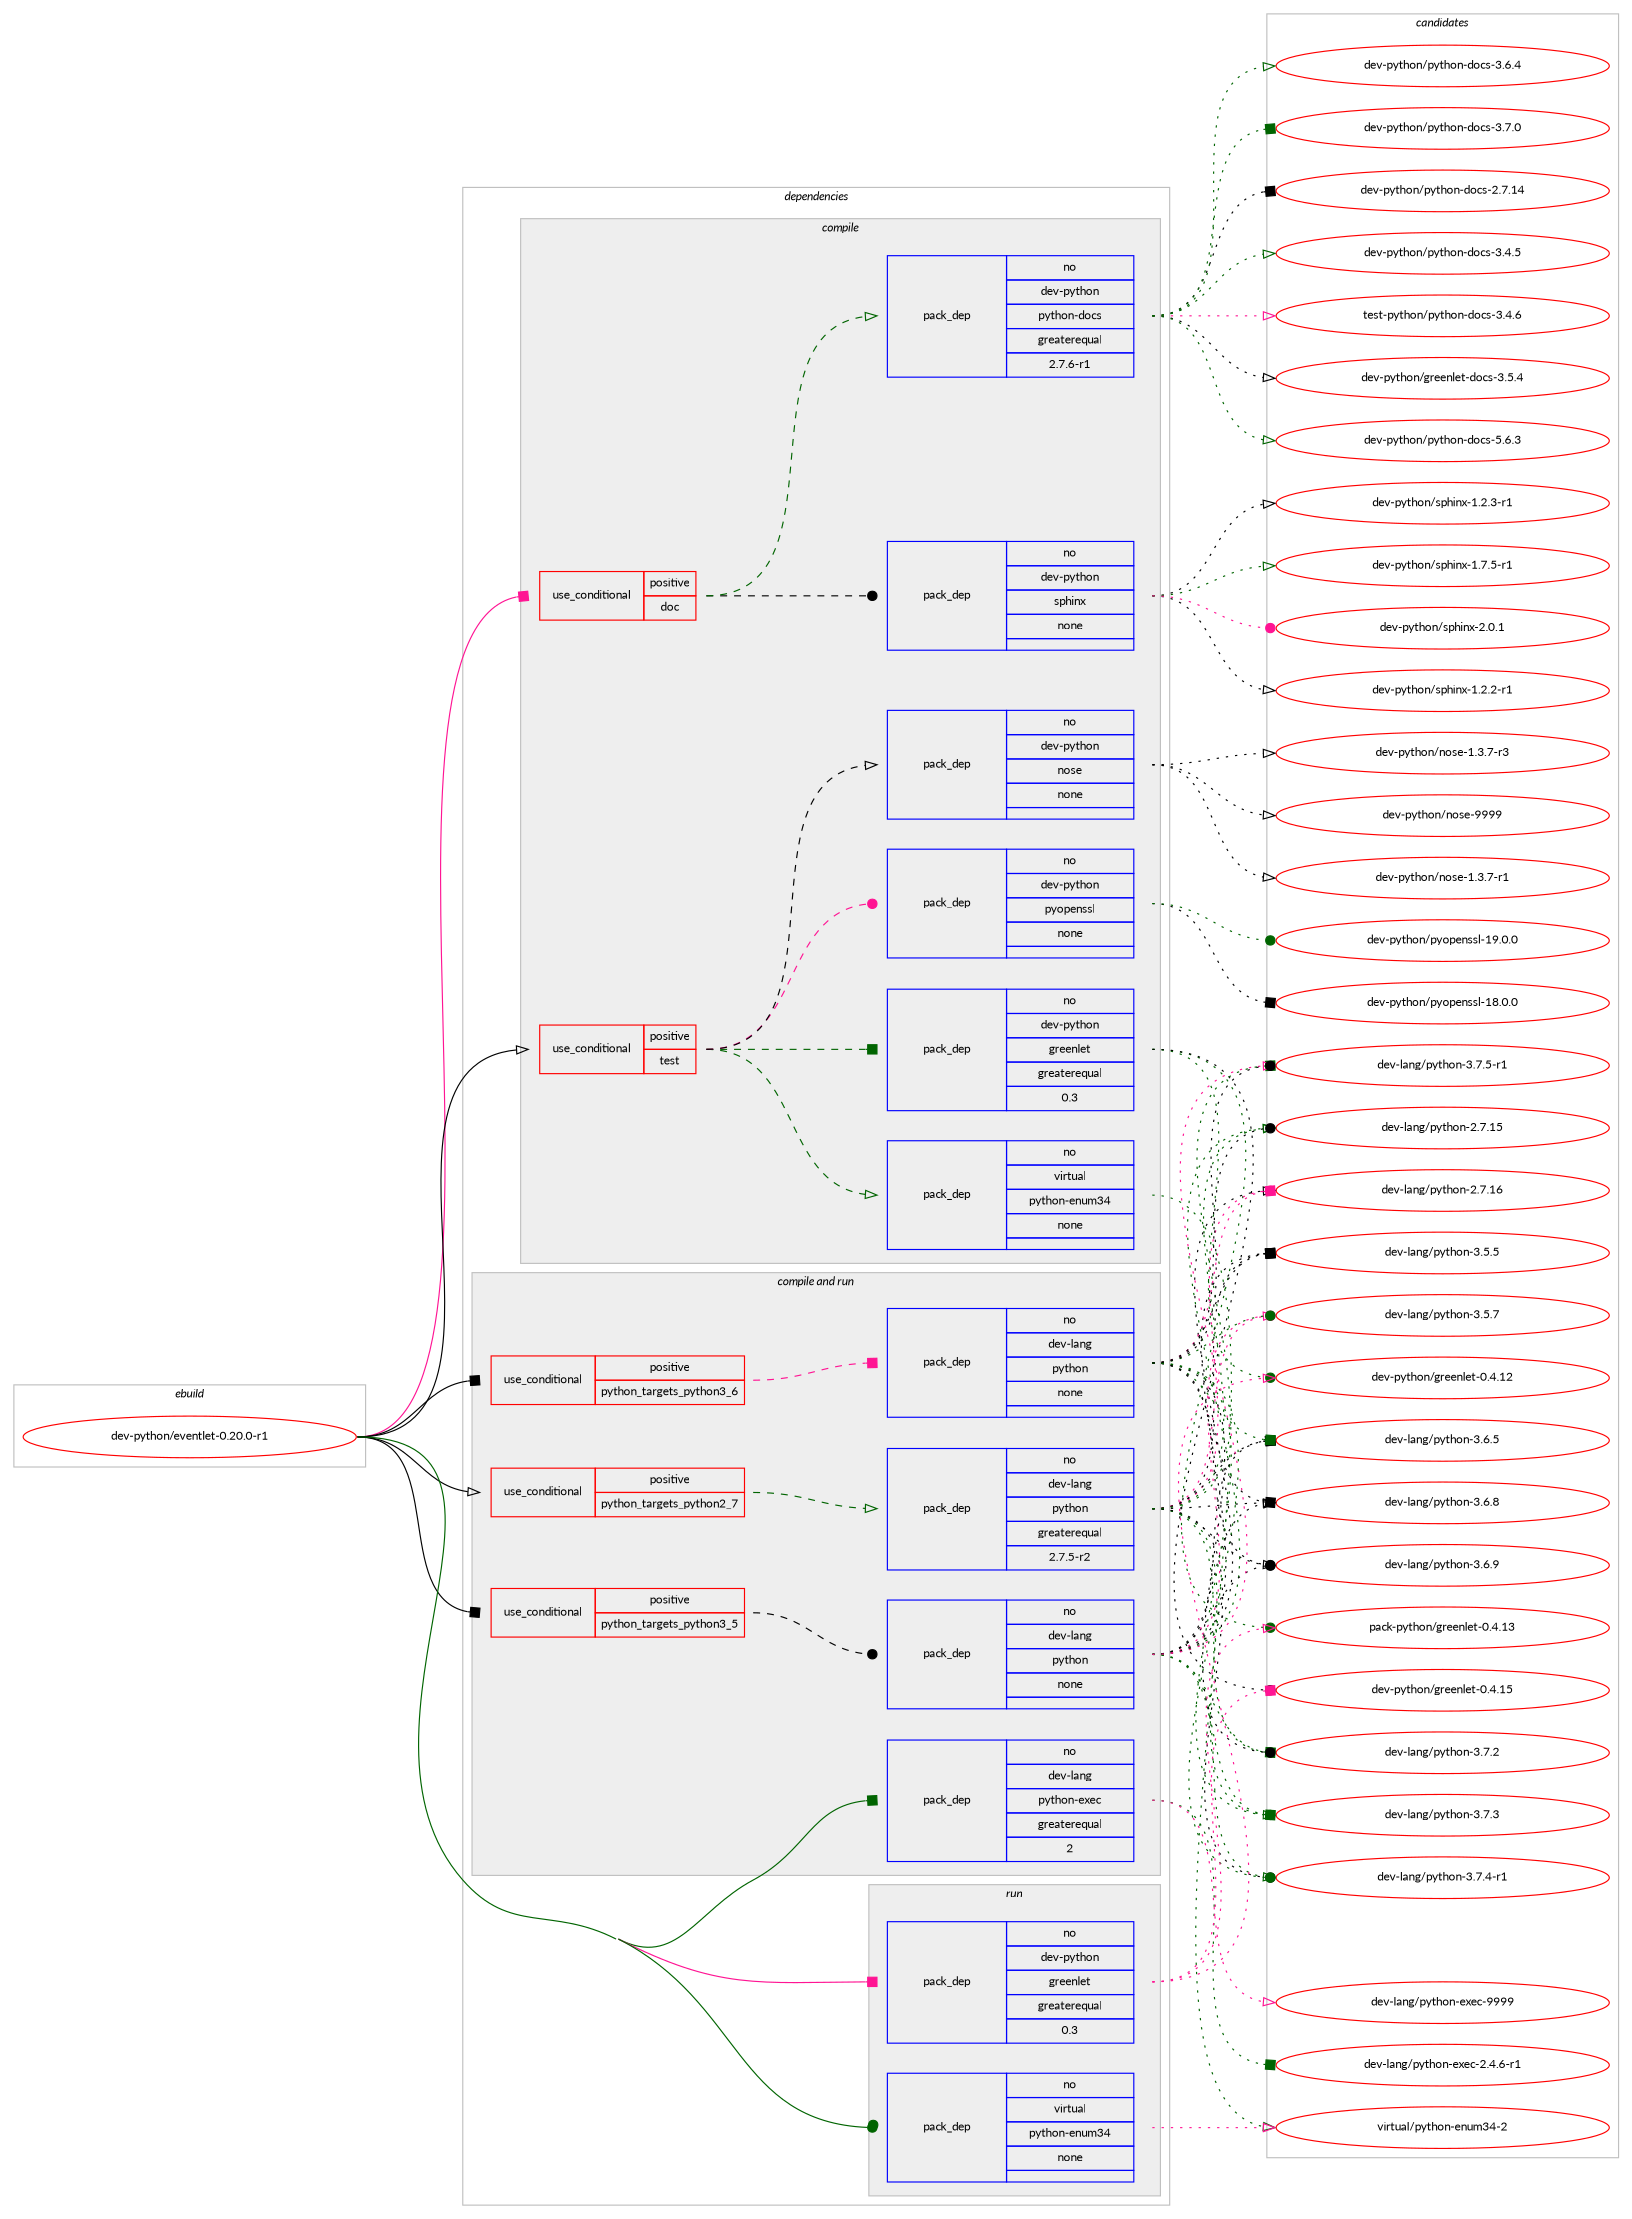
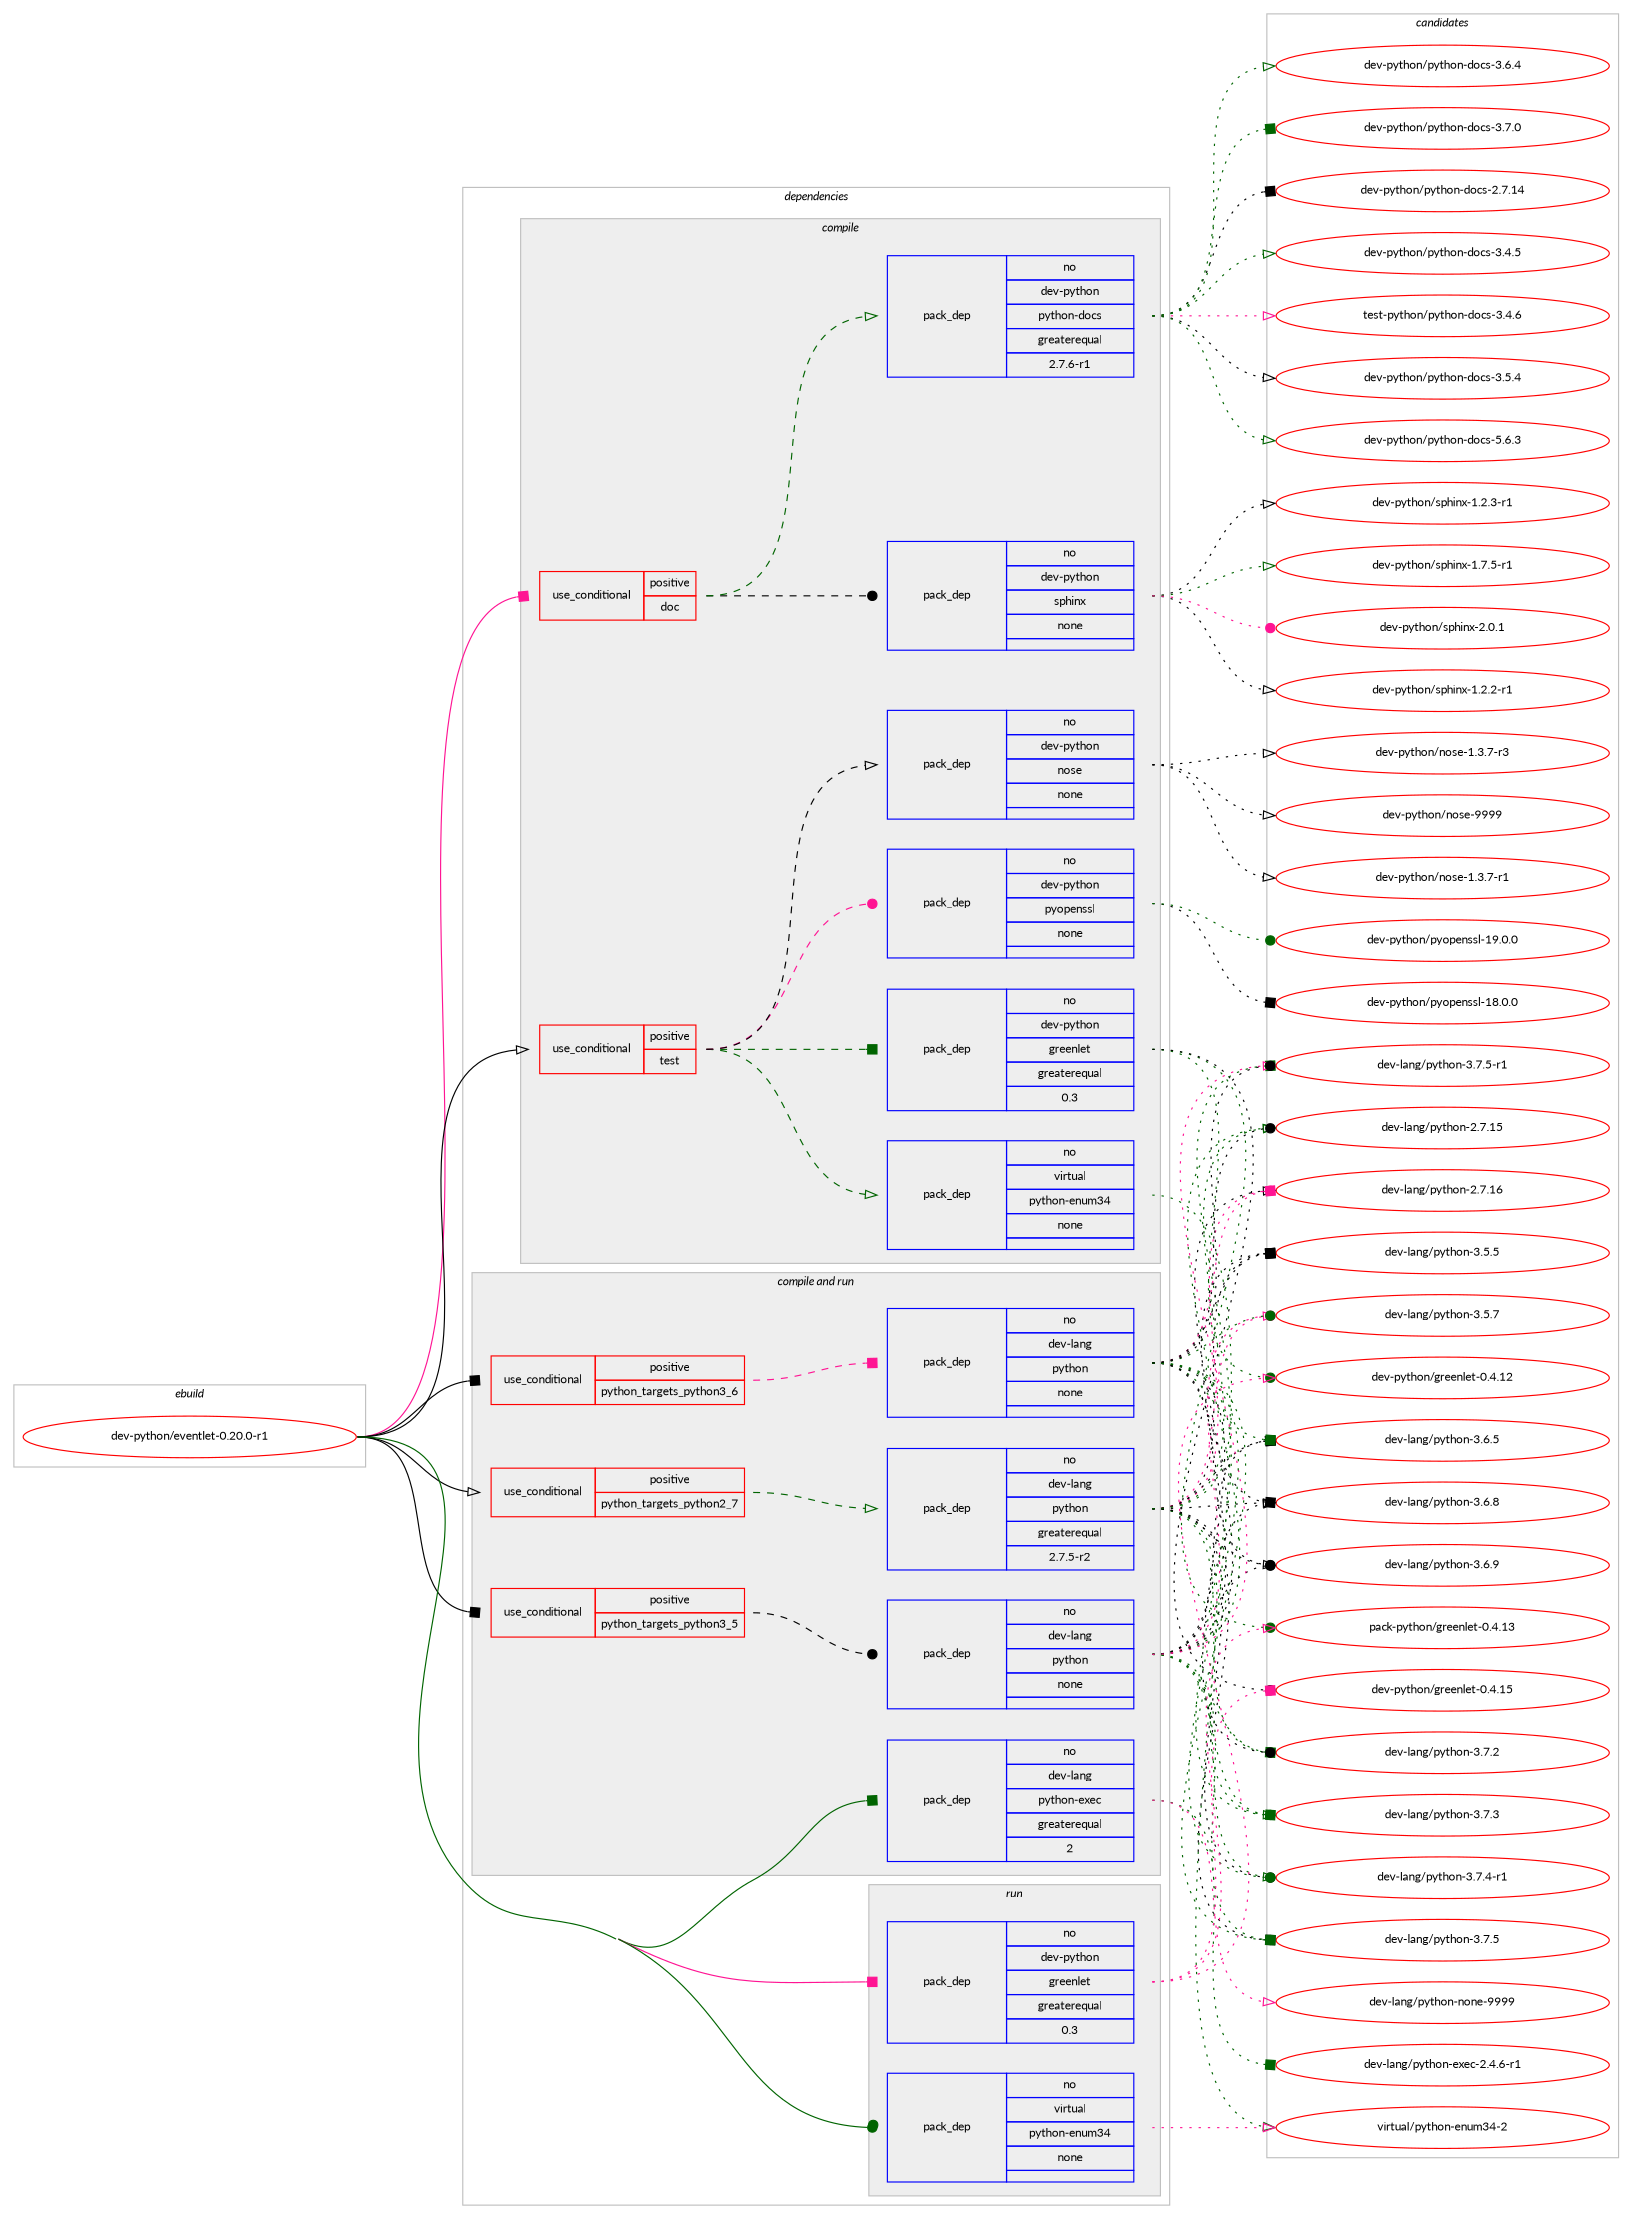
node "dev-python/greenlet-docs-3.5.4": label "dev-python/greenlet-docs-3.5.4" -> "dev-python/python-docs-3.5.4"
node "dev-lang/python-3.7.5": added
node "dev-lang/python-exec-9999": label "dev-lang/python-exec-9999" -> "dev-lang/python-none-9999"
